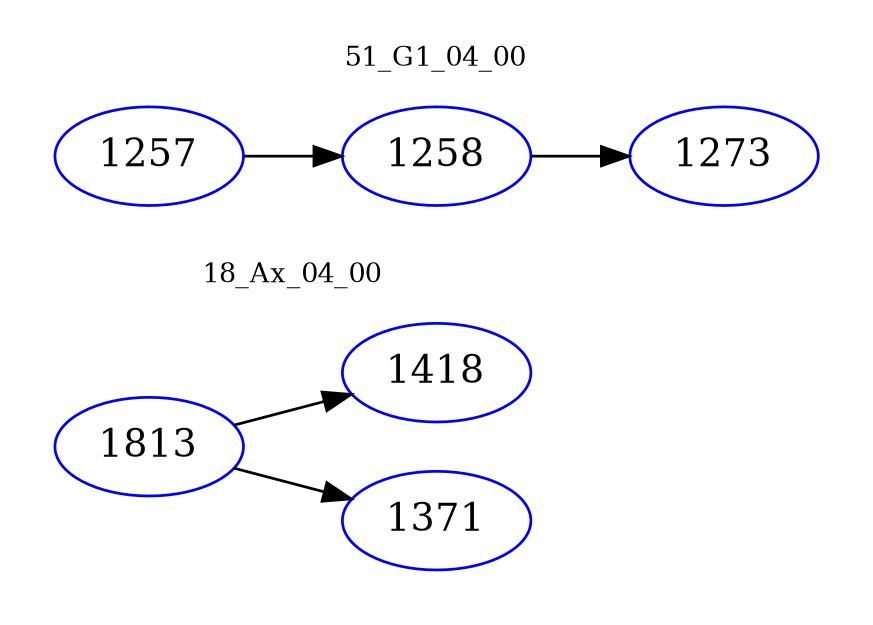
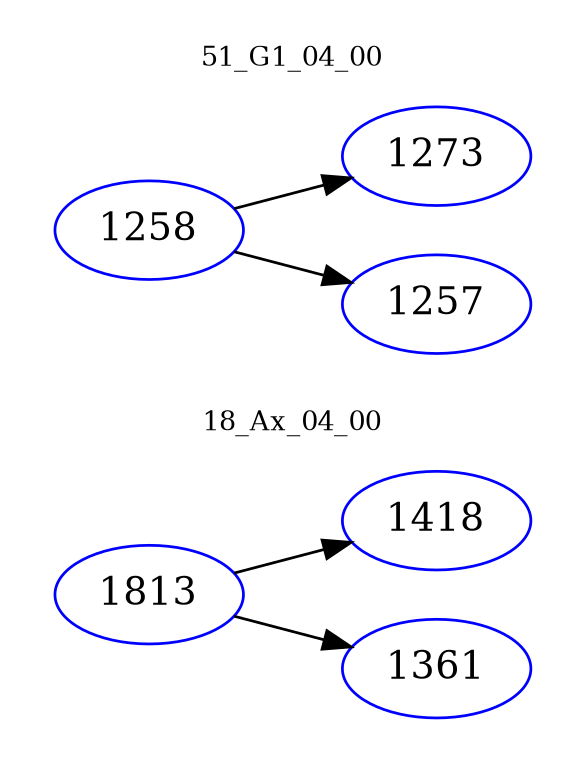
edge "1257" -> "1258": reversed
node "1371": label "1371" -> "1361"
